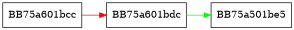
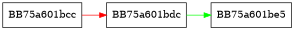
node "BB75a501be5": label "BB75a501be5" -> "BB75a601be5"
